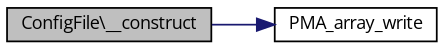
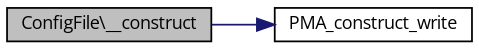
node "PMA_array_write": label "PMA_array_write" -> "PMA_construct_write"
